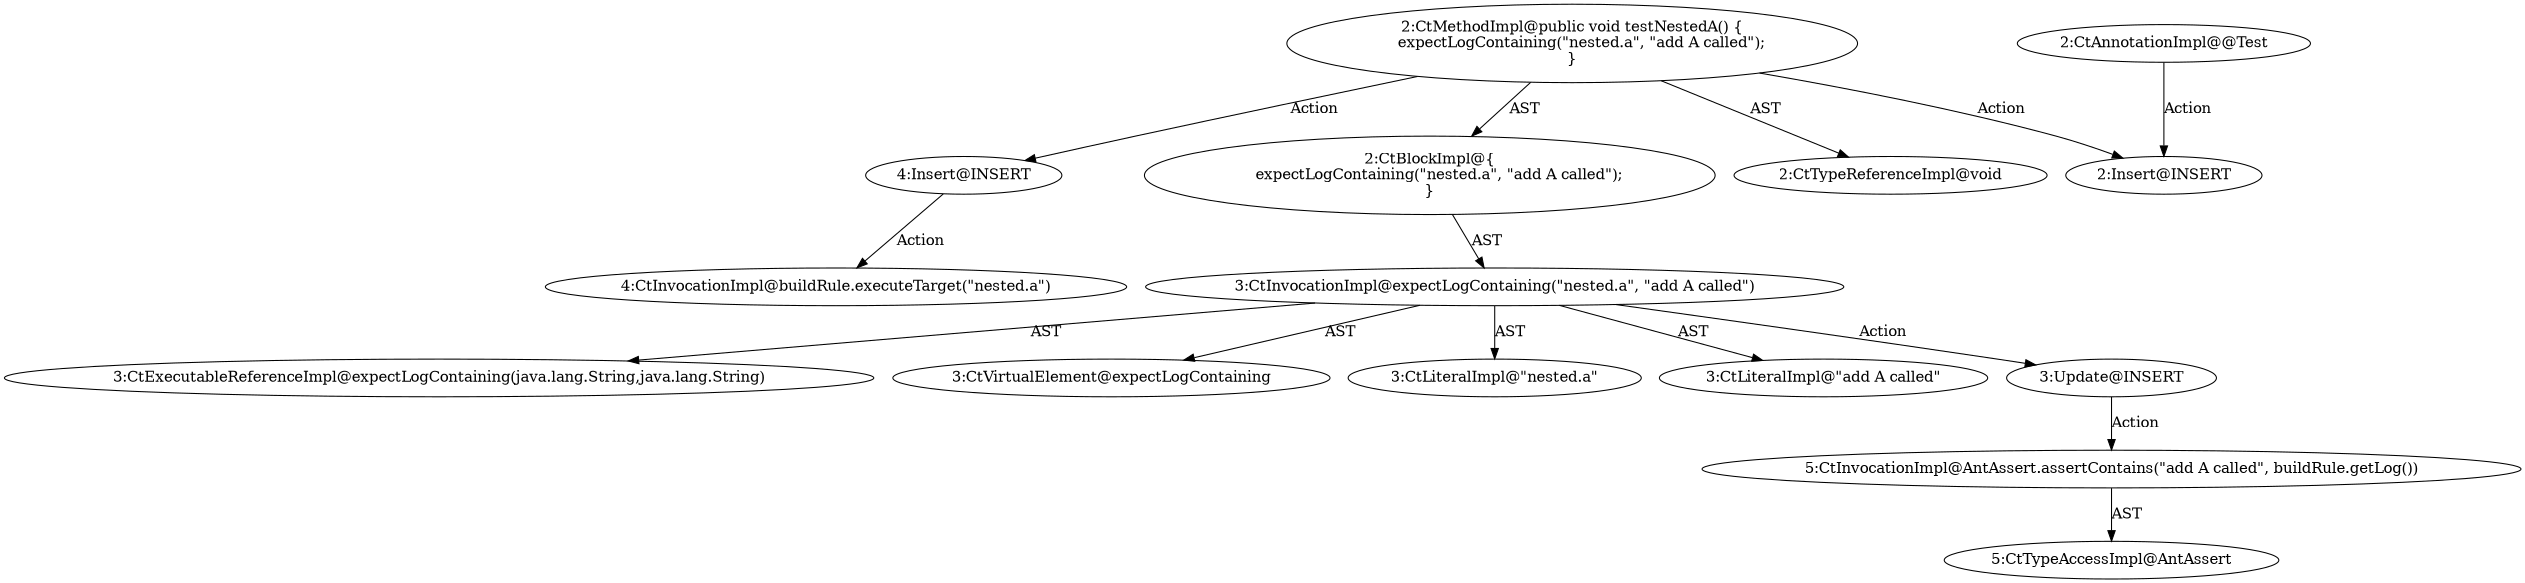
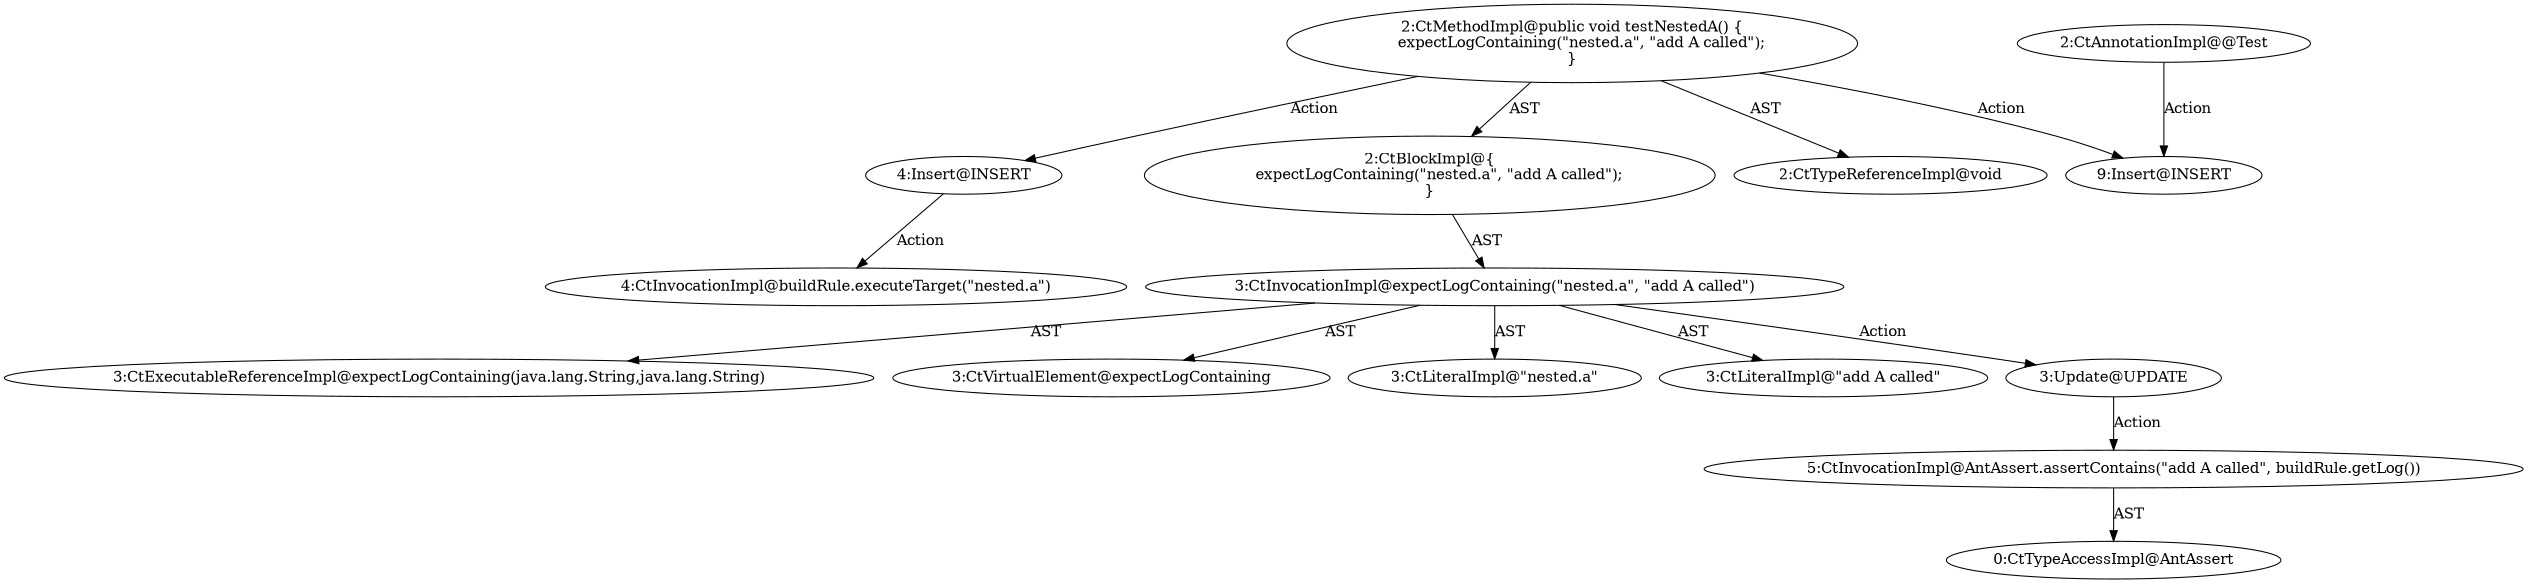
node "2:Insert@INSERT": label "2:Insert@INSERT" -> "9:Insert@INSERT"
node "3:Update@INSERT": label "3:Update@INSERT" -> "3:Update@UPDATE"
node "5:CtTypeAccessImpl@AntAssert": label "5:CtTypeAccessImpl@AntAssert" -> "0:CtTypeAccessImpl@AntAssert"
